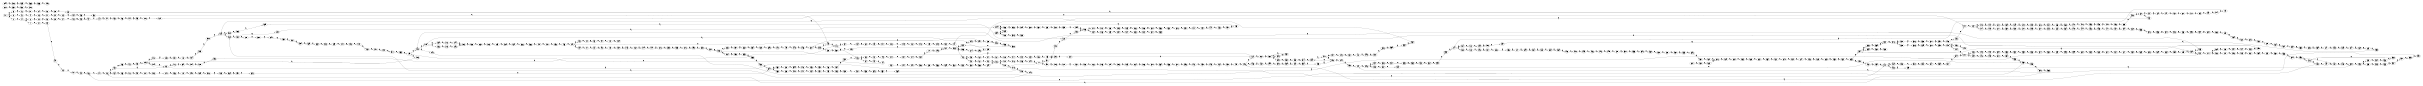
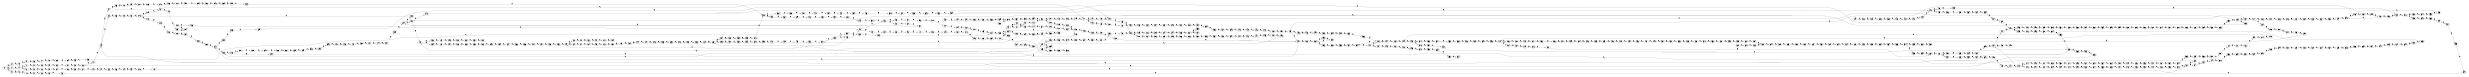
edge "S311" -> "S335": now "S287" -> "S335"
edge "S570" -> "S578": now "S44" -> "S578"
edge "S193" -> "S213": now "S193" -> "S212"
edge "S655" -> "S420": now "S403" -> "S420"
edge "S104" -> "S120": reversed
edge "S549" -> "S561": now "S549" -> "S573"
